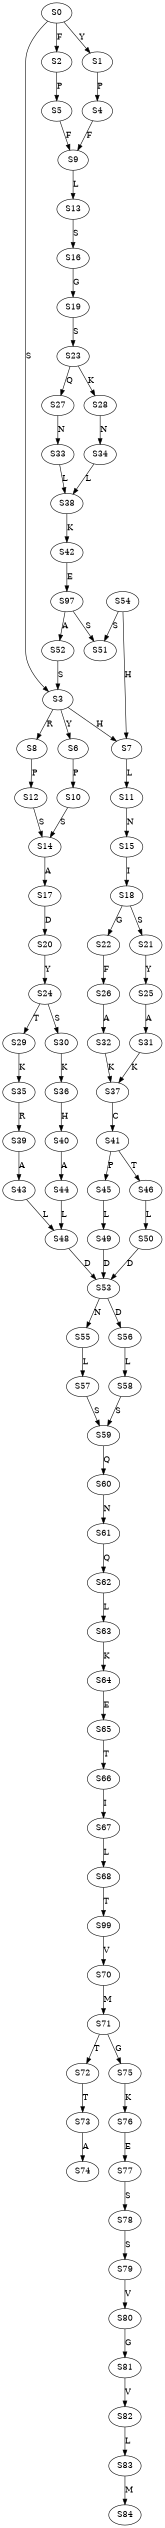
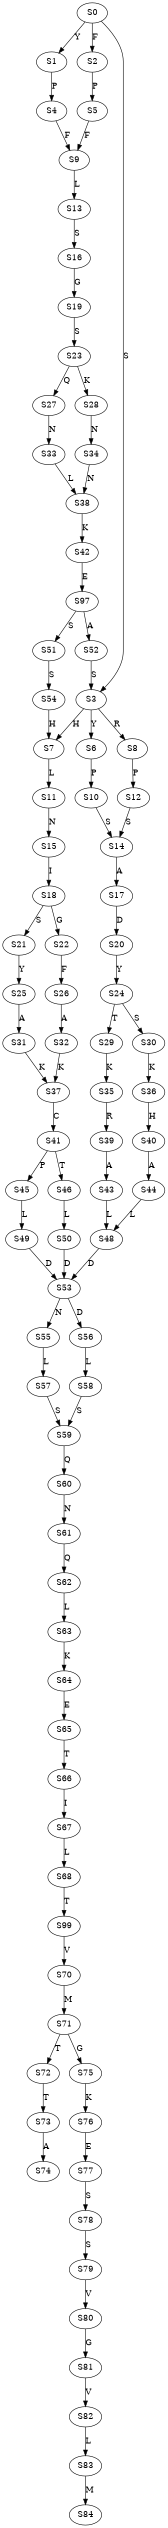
edge "S34" -> "S38": label "L" -> "N"
edge "S54" -> "S51": reversed
